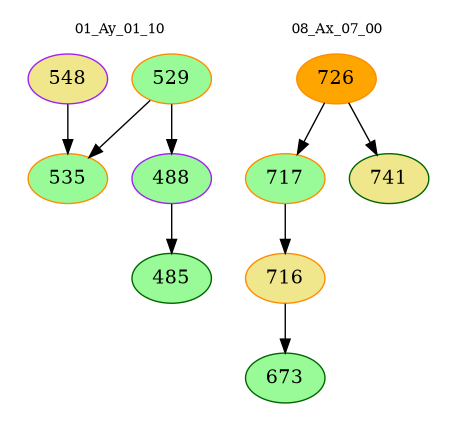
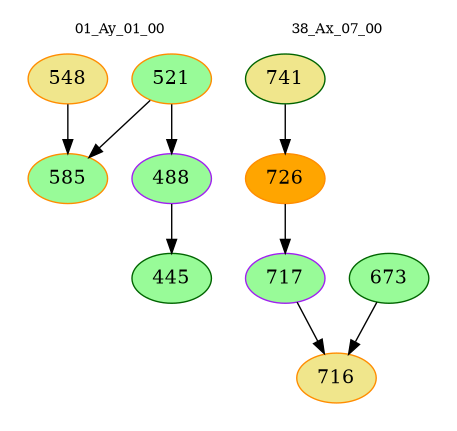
cluster "01_Ay_01_10": label "01_Ay_01_10" -> "01_Ay_01_00"
cluster "08_Ax_07_00": label "08_Ax_07_00" -> "38_Ax_07_00"
node "548": color purple -> darkorange
node "529": label "529" -> "521"
edge "726" -> "741": reversed
node "535": label "535" -> "585"
node "717": color darkorange -> purple
node "485": label "485" -> "445"
edge "716" -> "673": reversed
